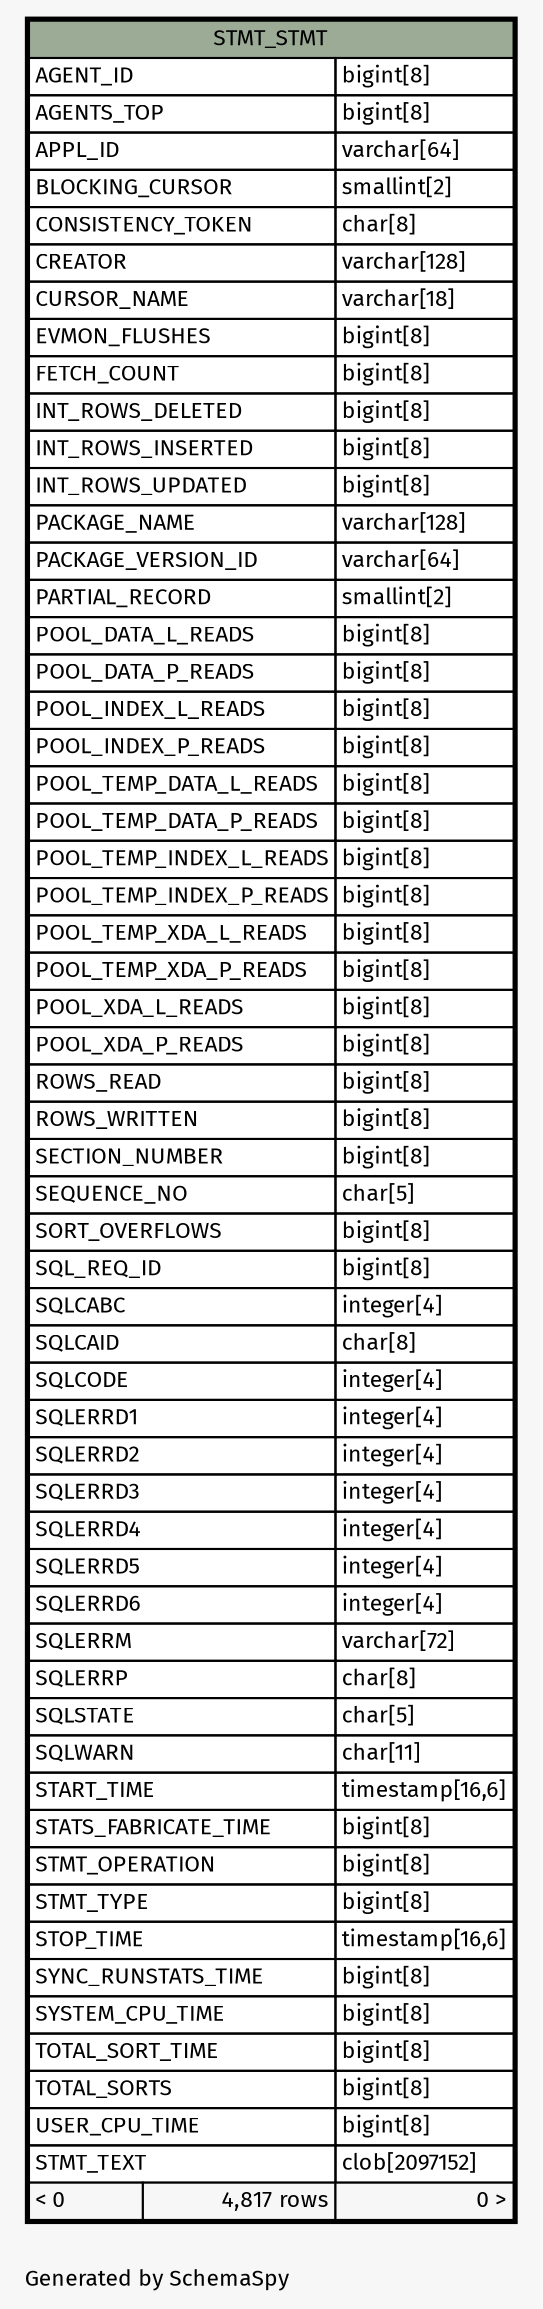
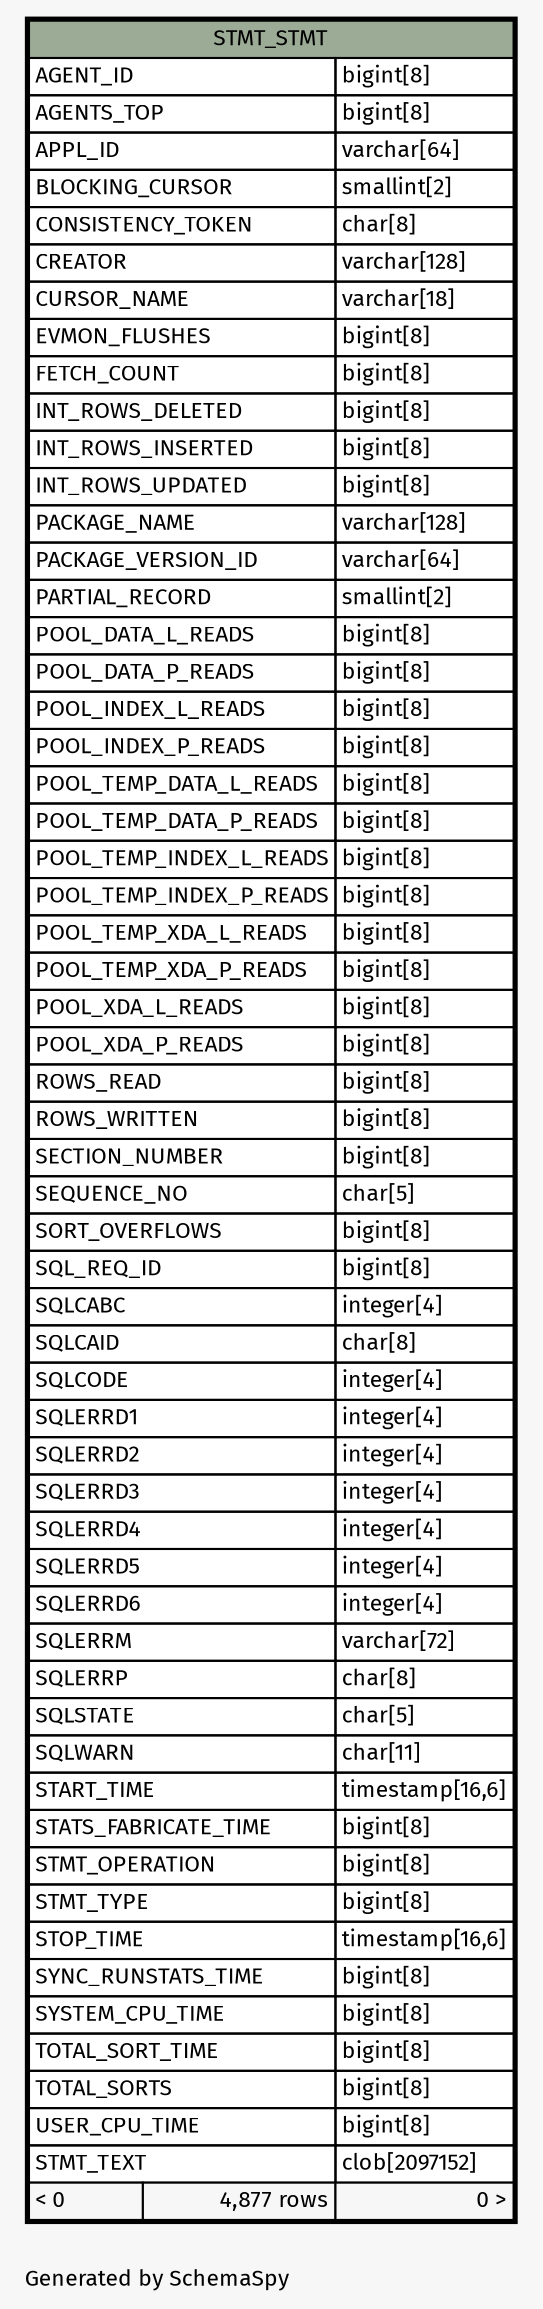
node "STMT_STMT": text "4,817 rows" -> "4,877 rows"
